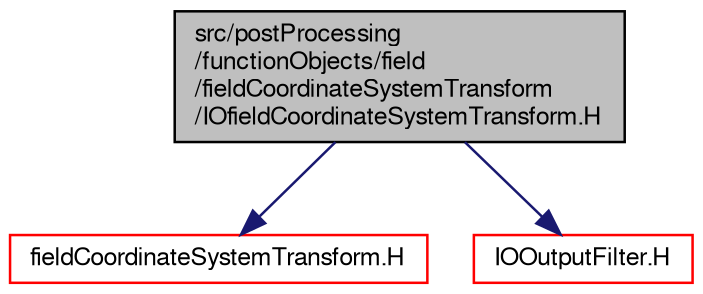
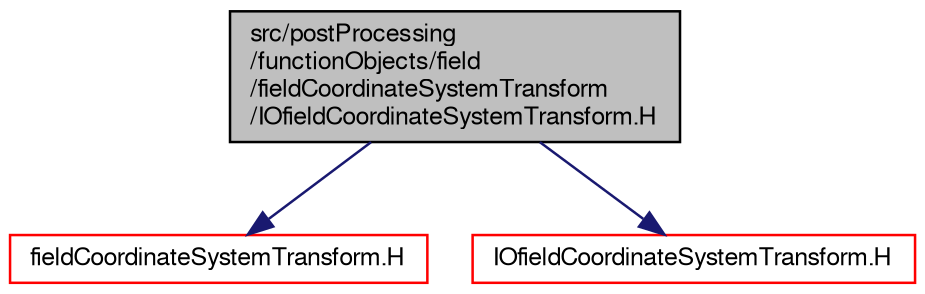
node "IOOutputFilter.H": label "IOOutputFilter.H" -> "IOfieldCoordinateSystemTransform.H"
